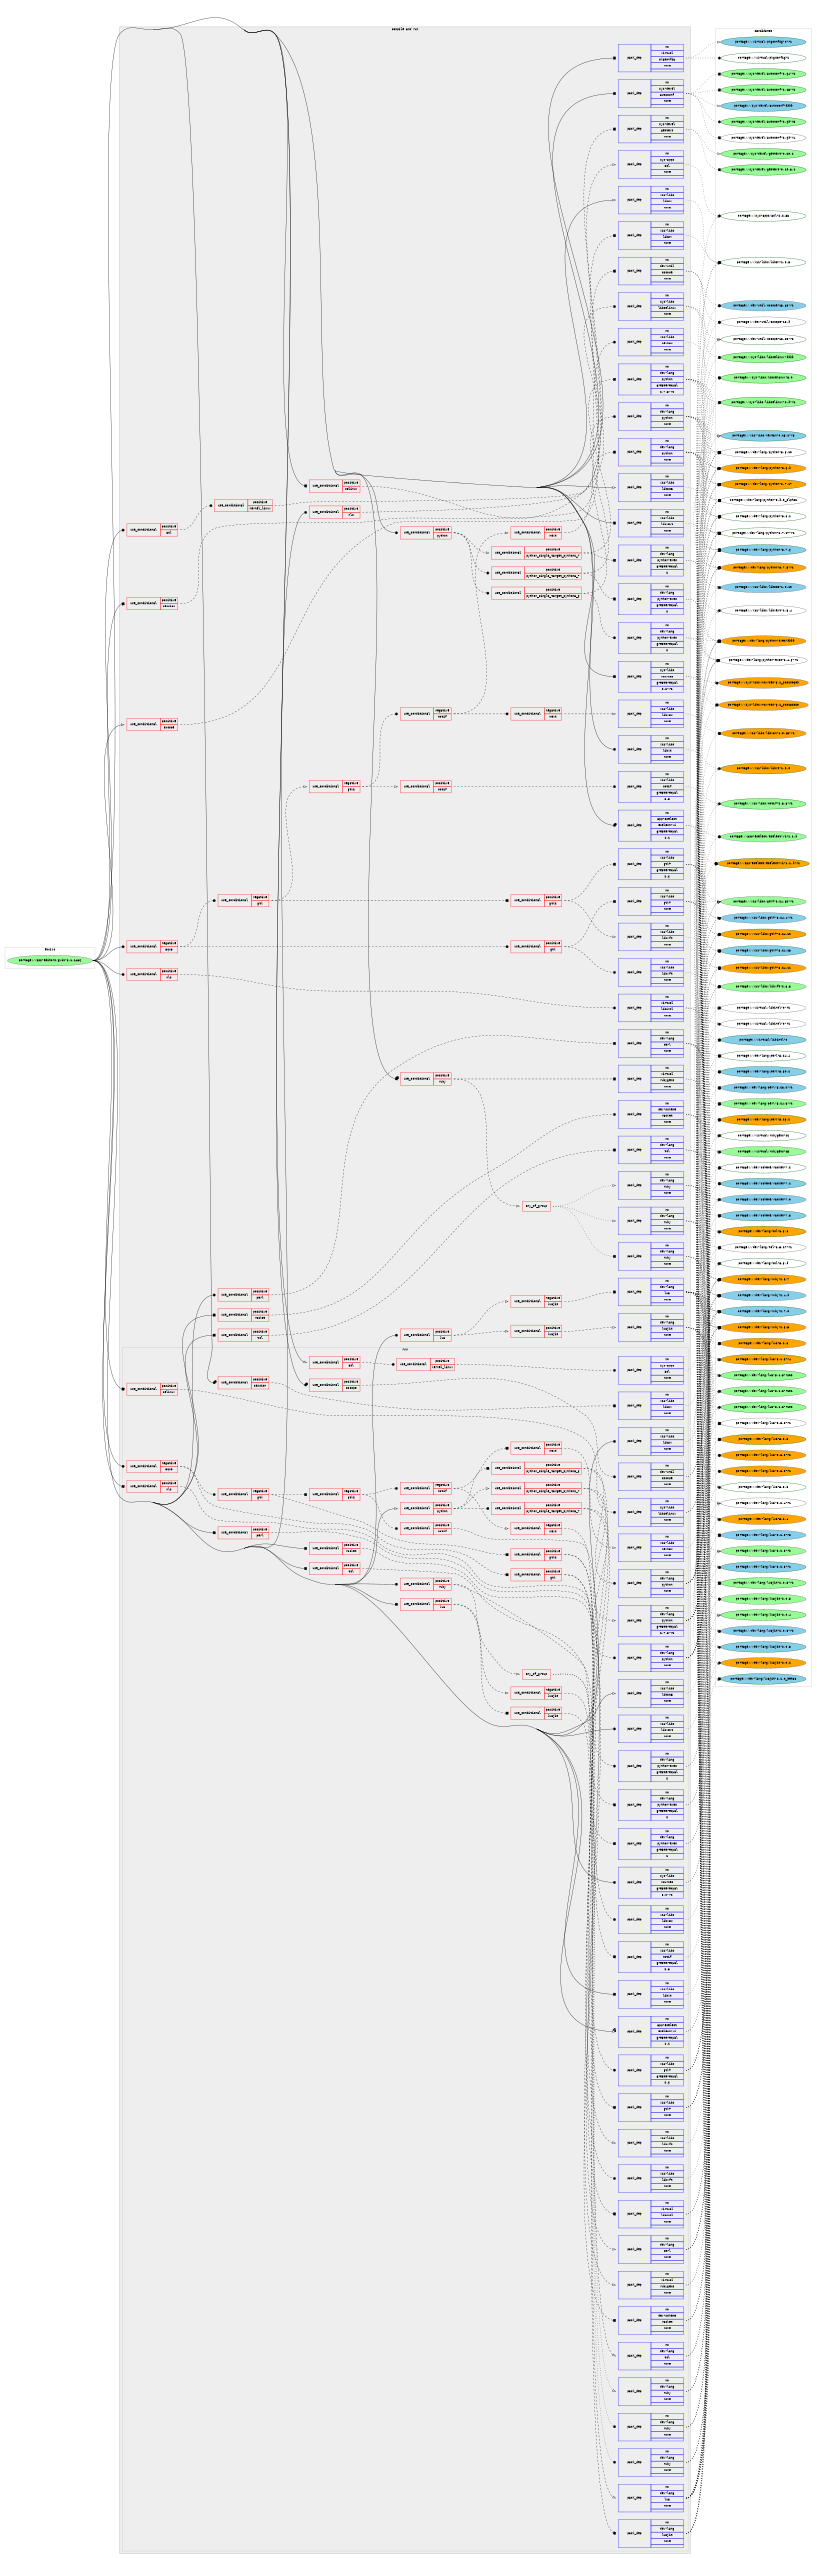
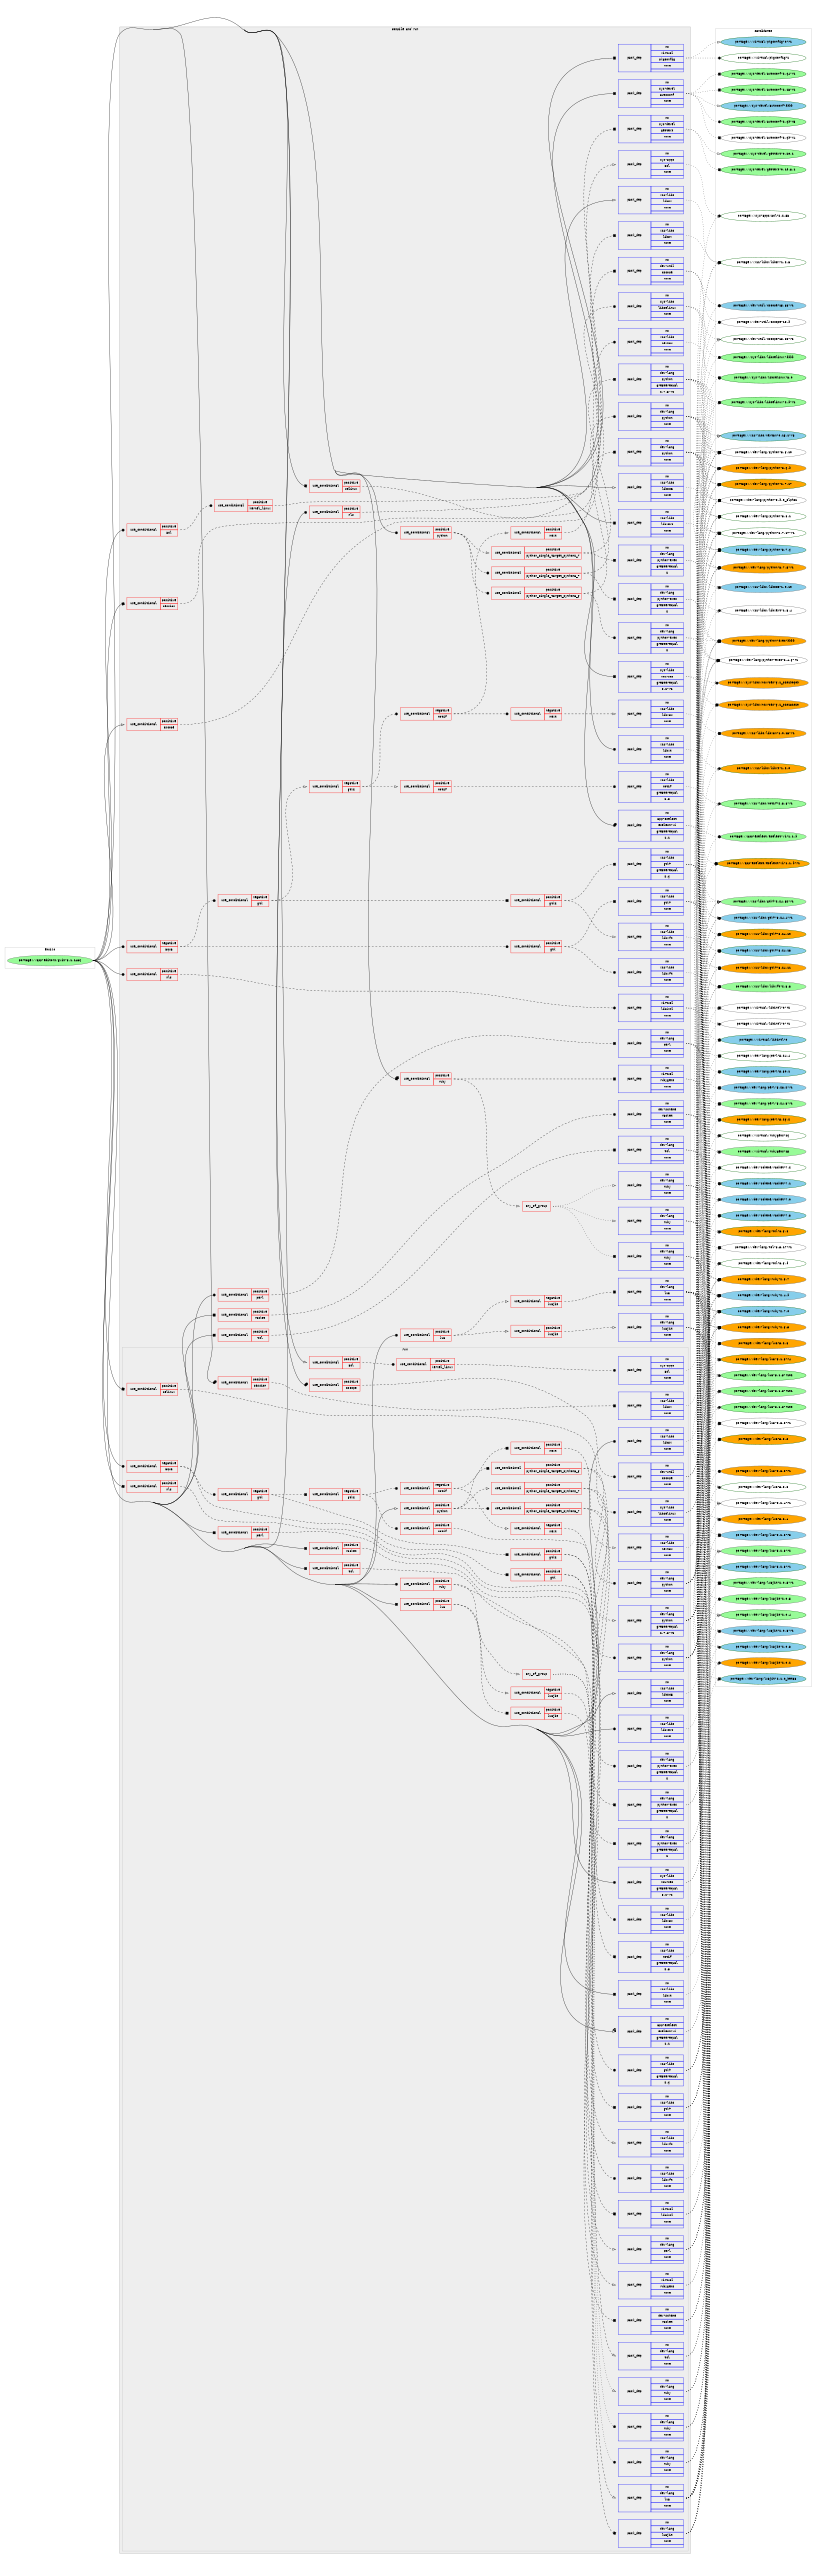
node "portage://dev-lang/lua-5.3.3-r2": removed
